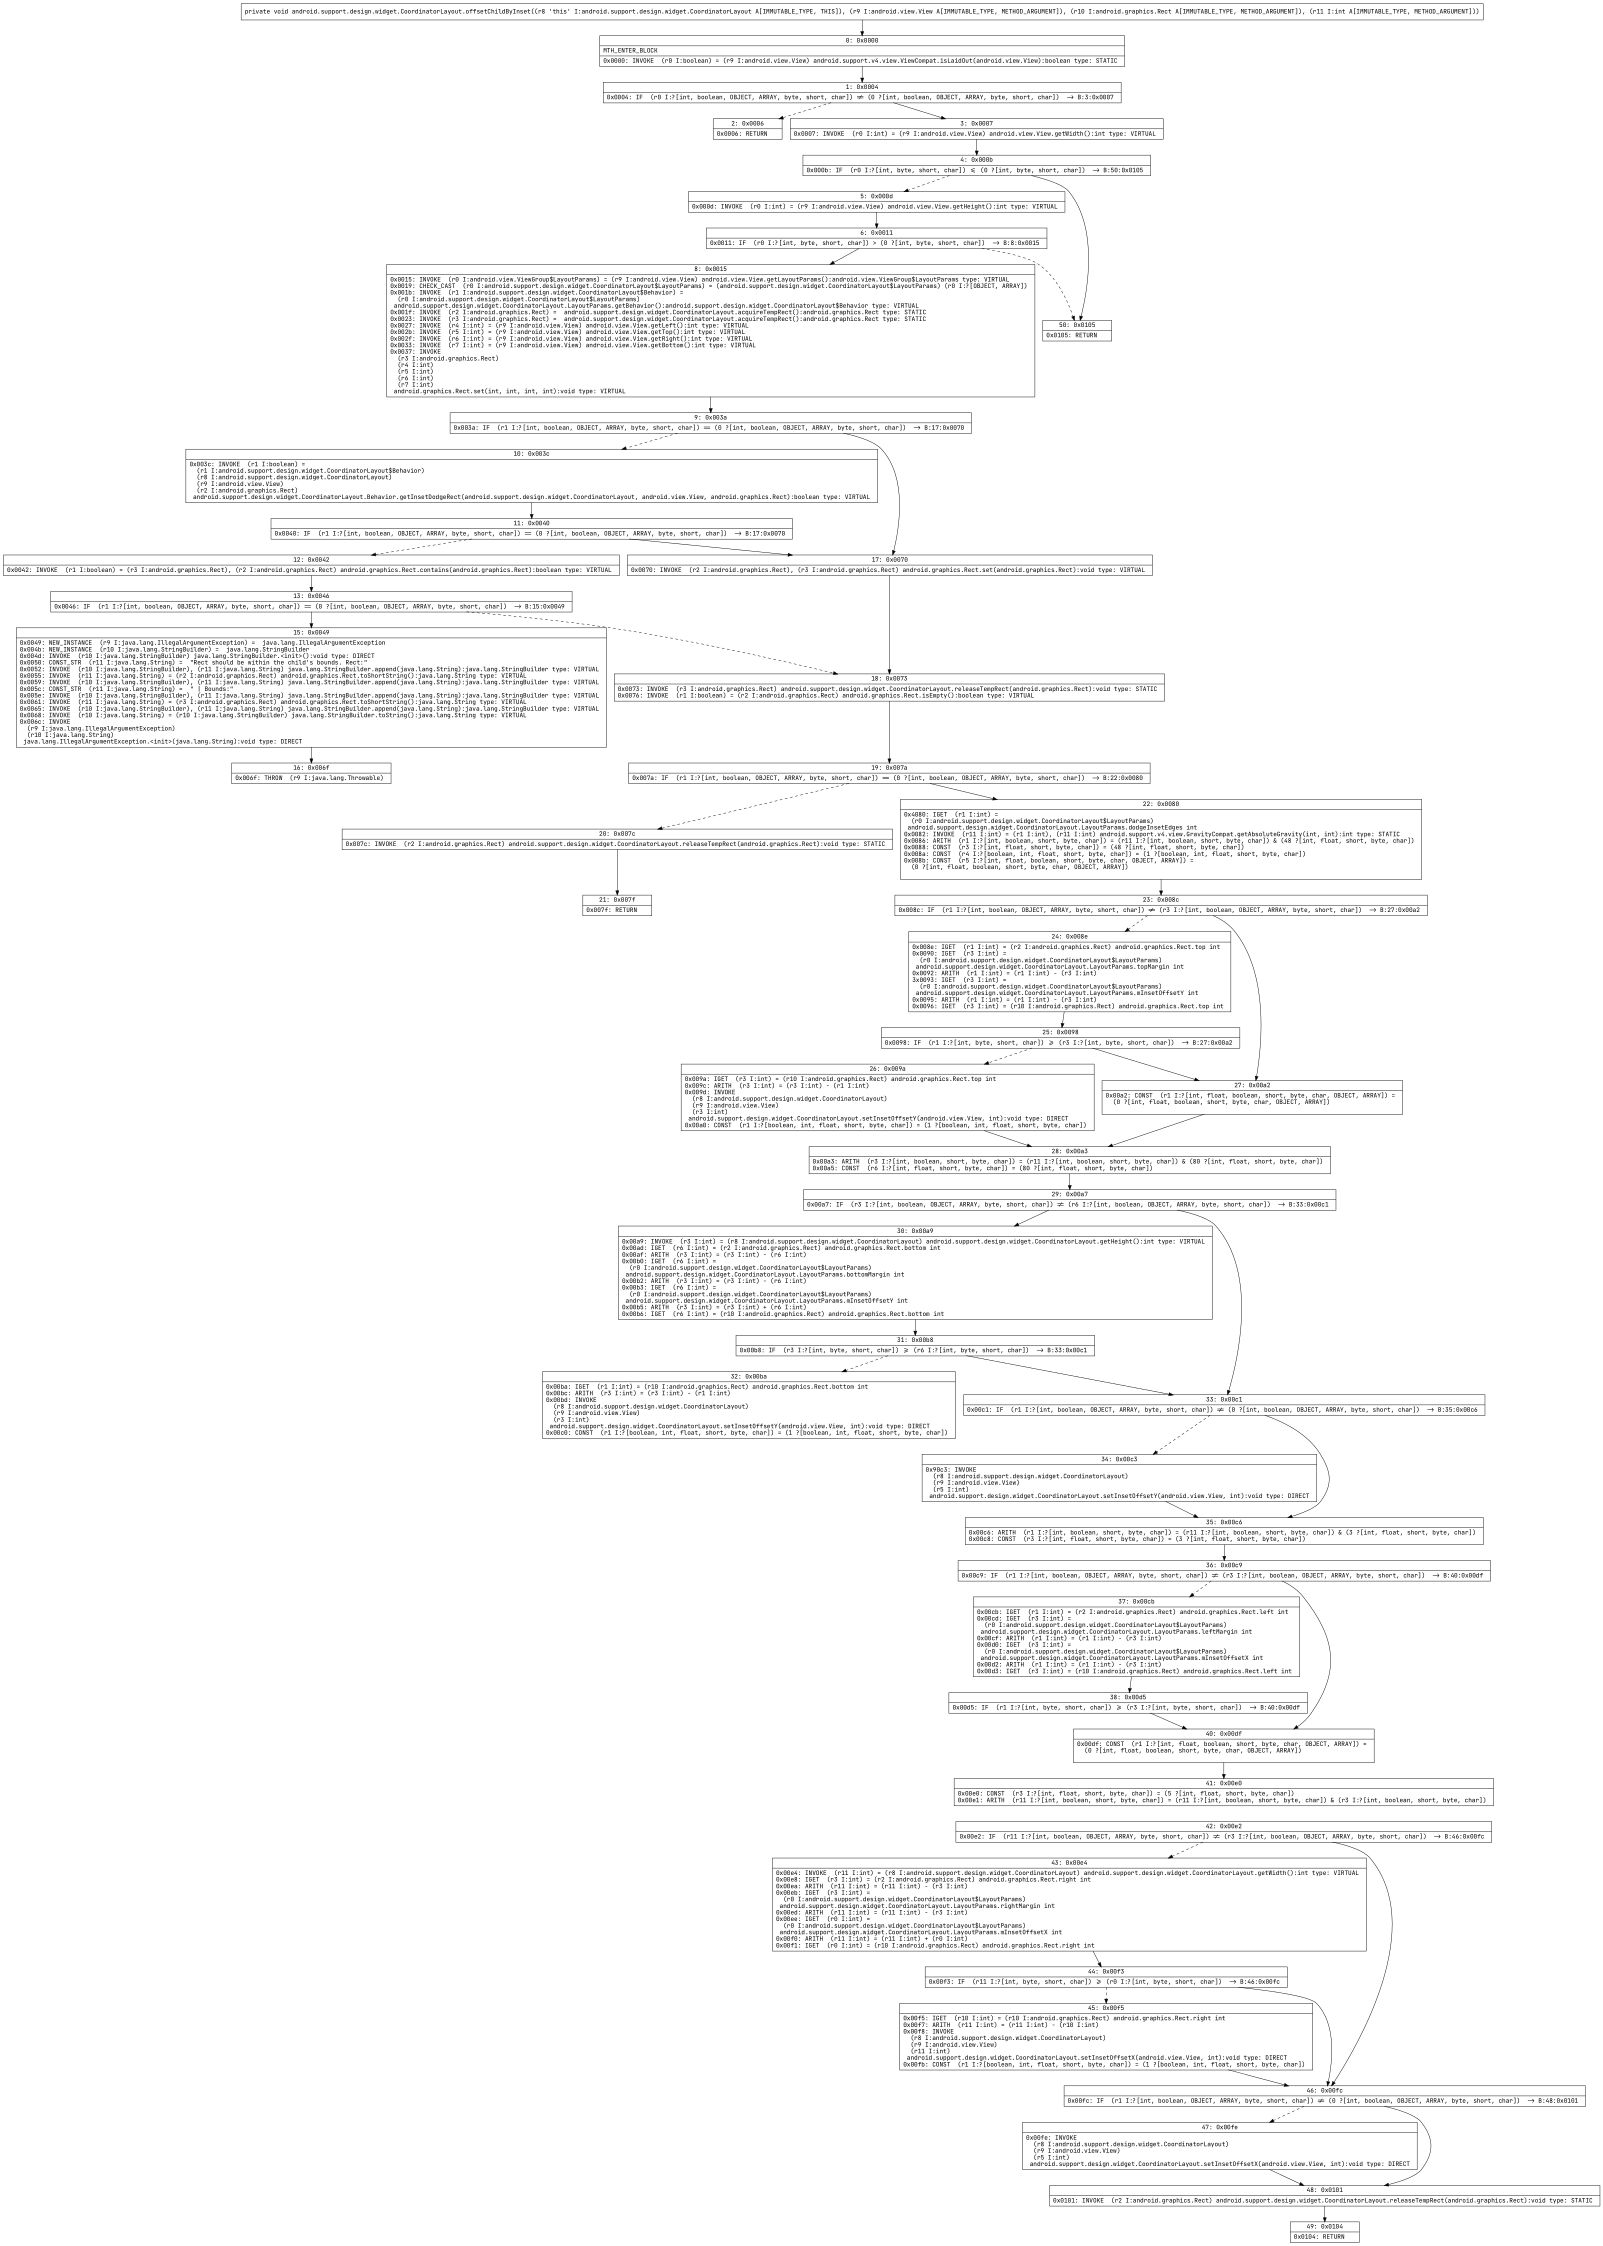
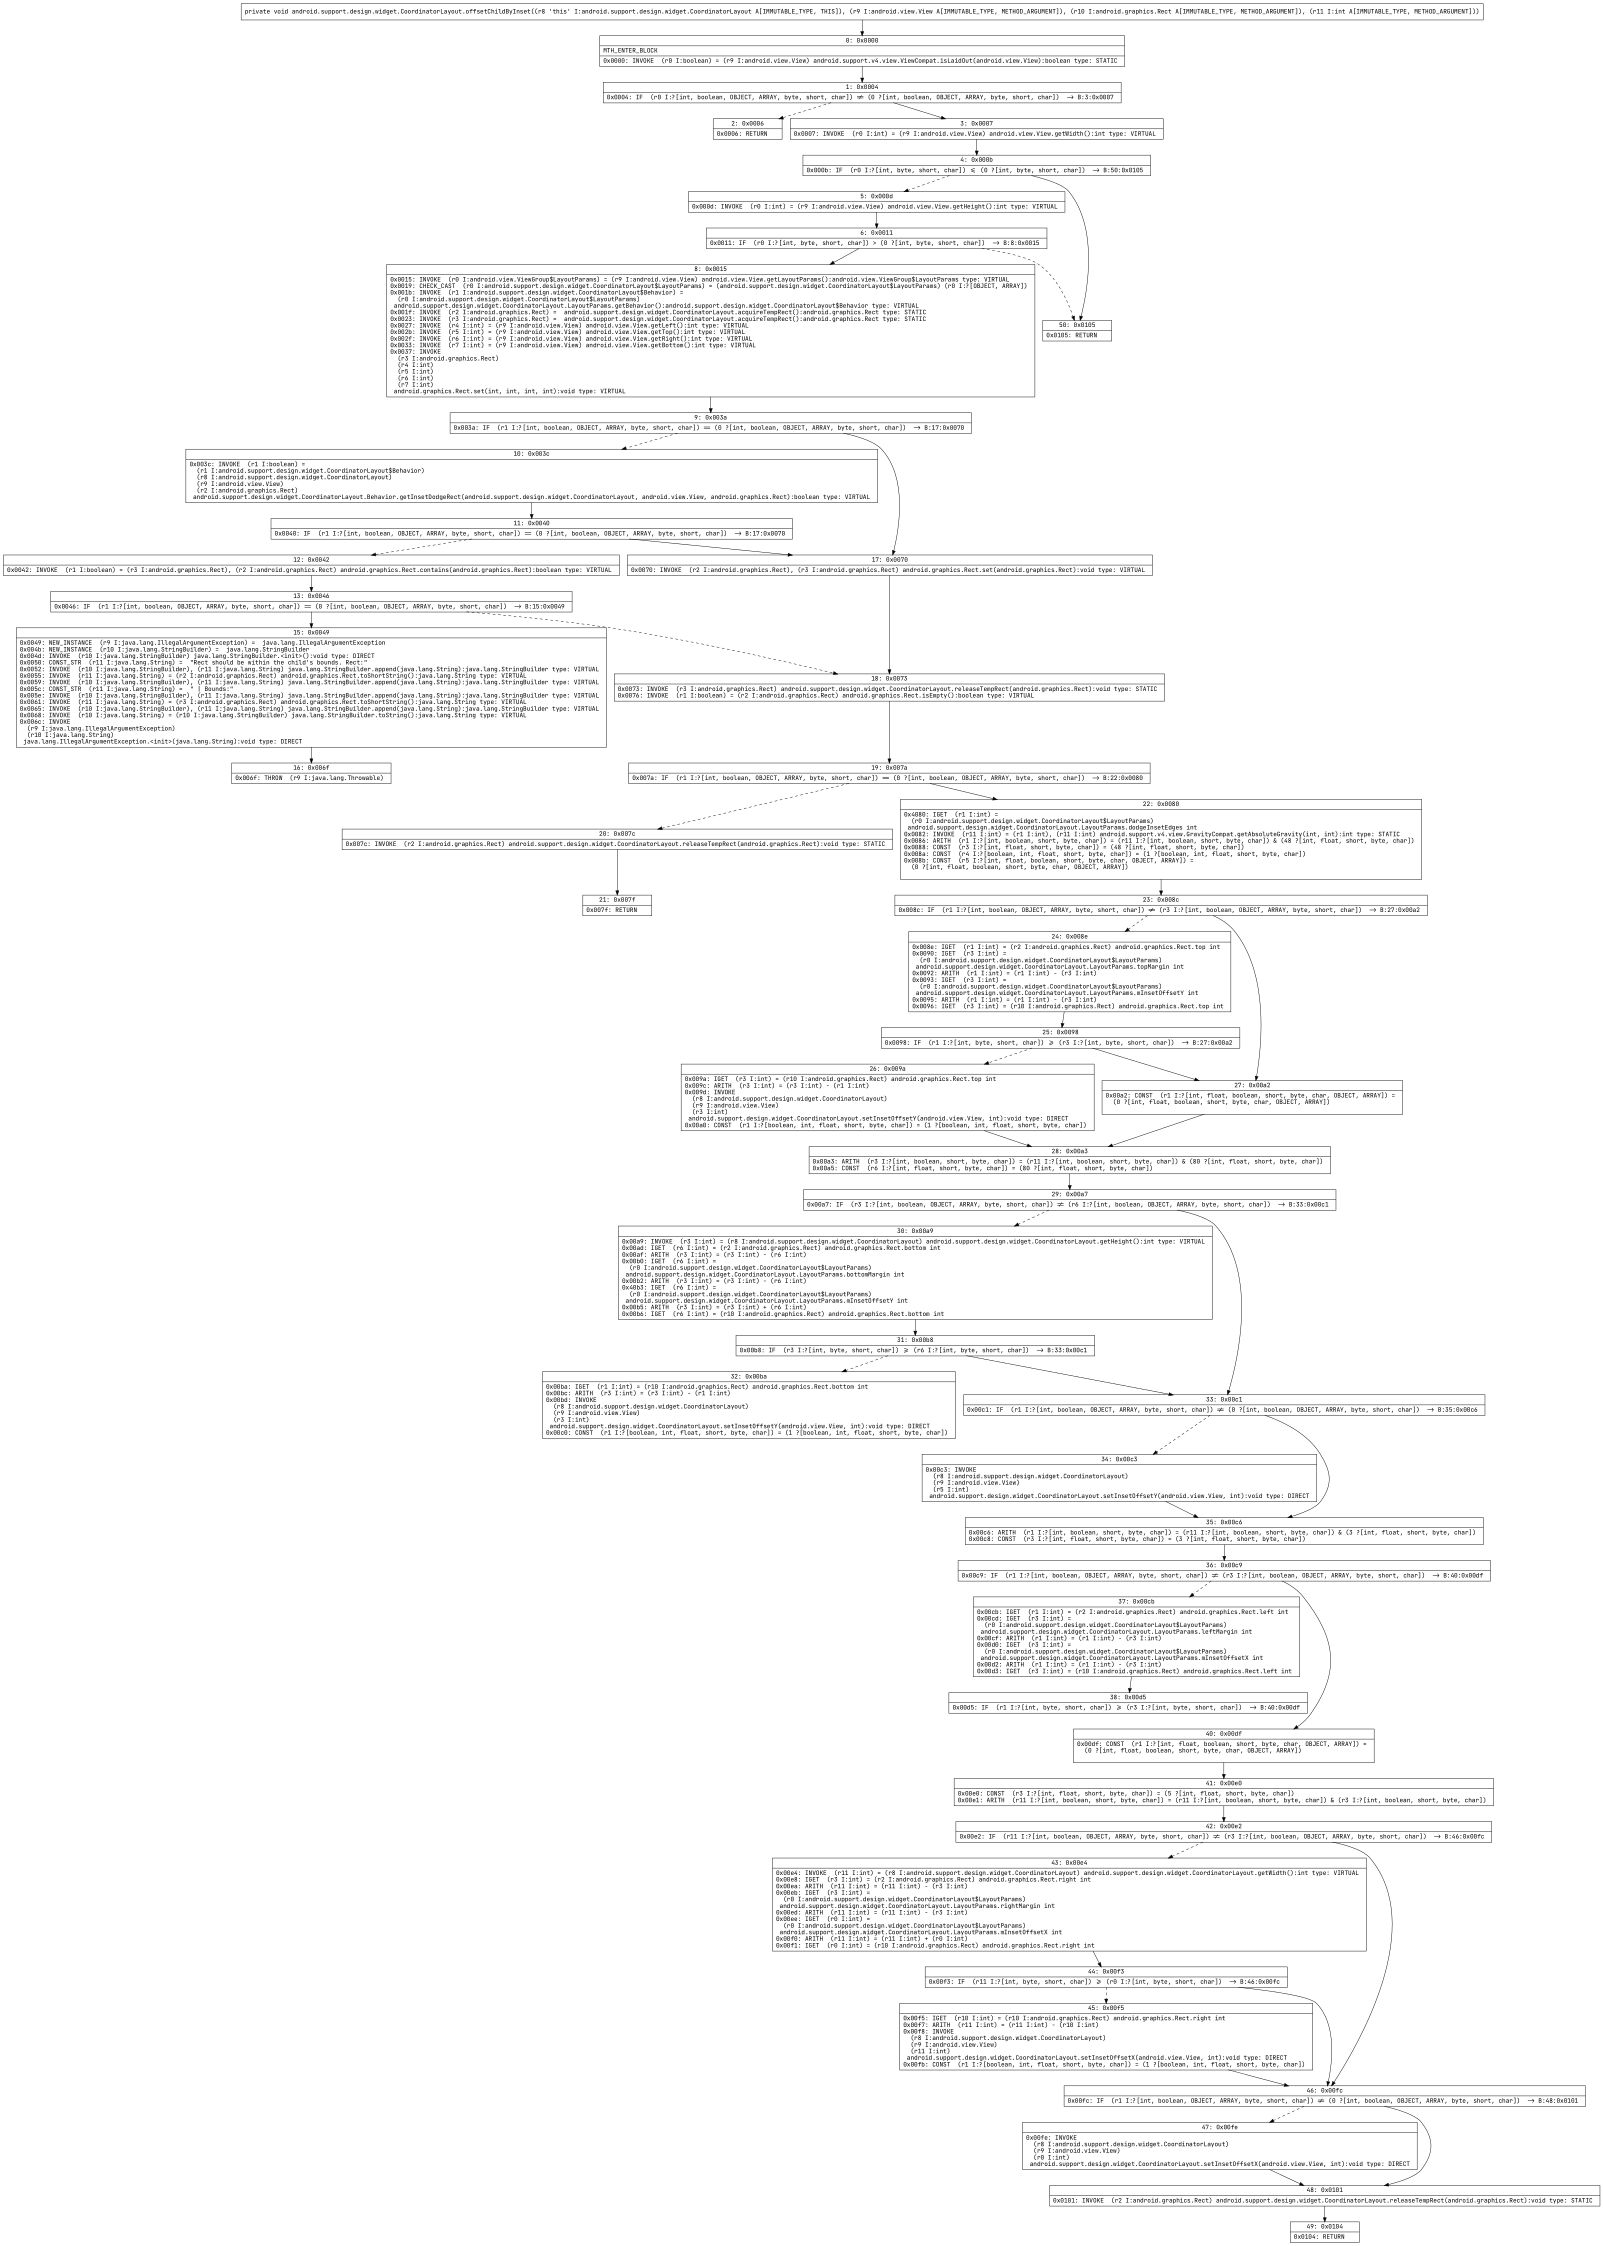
node "24: 0x008e": text "3x0093: IGET  (r3 I:int) =" -> "0x0093: IGET  (r3 I:int) ="
edge "29: 0x00a7" -> "30: 0x00a9": style solid -> dashed
node "30: 0x00a9": text "0x00b3: IGET  (r6 I:int) =" -> "0x40b3: IGET  (r6 I:int) ="
node "34: 0x00c3": text "0x90c3: INVOKE" -> "0x00c3: INVOKE"
edge "38: 0x00d5" -> "40: 0x00df": removed
edge "41: 0x00e0" -> "42: 0x00e2": added
node "47: 0x00fe": text "(r5 I:int)" -> "(r0 I:int)"
